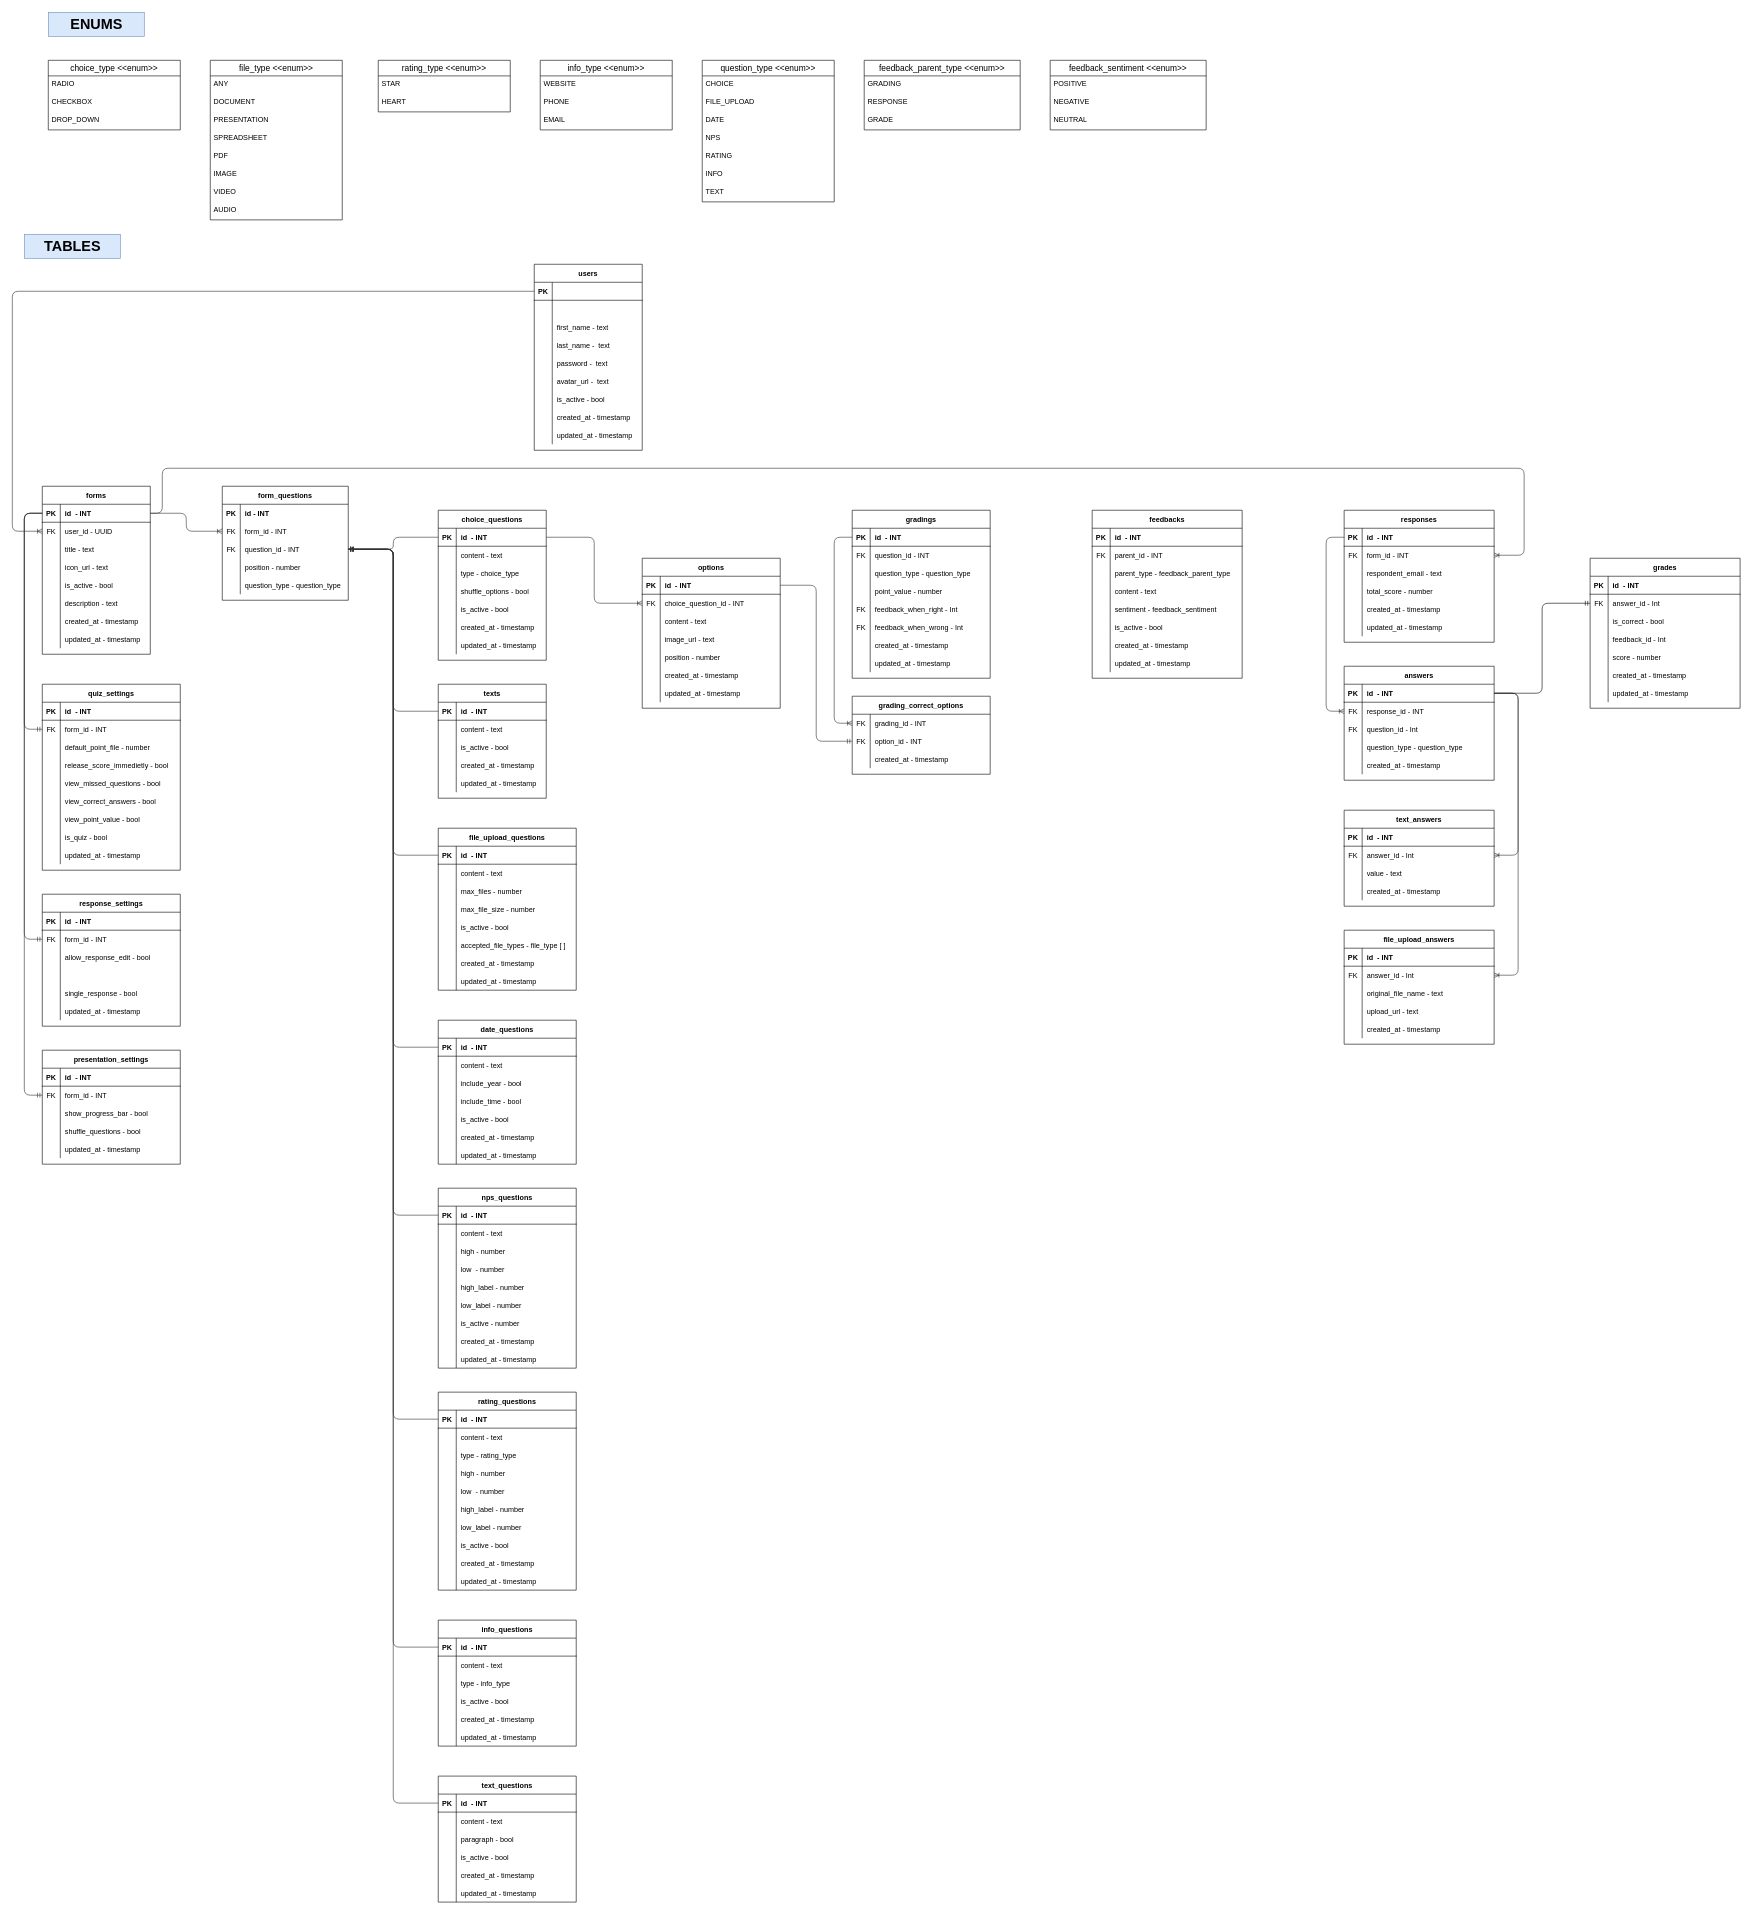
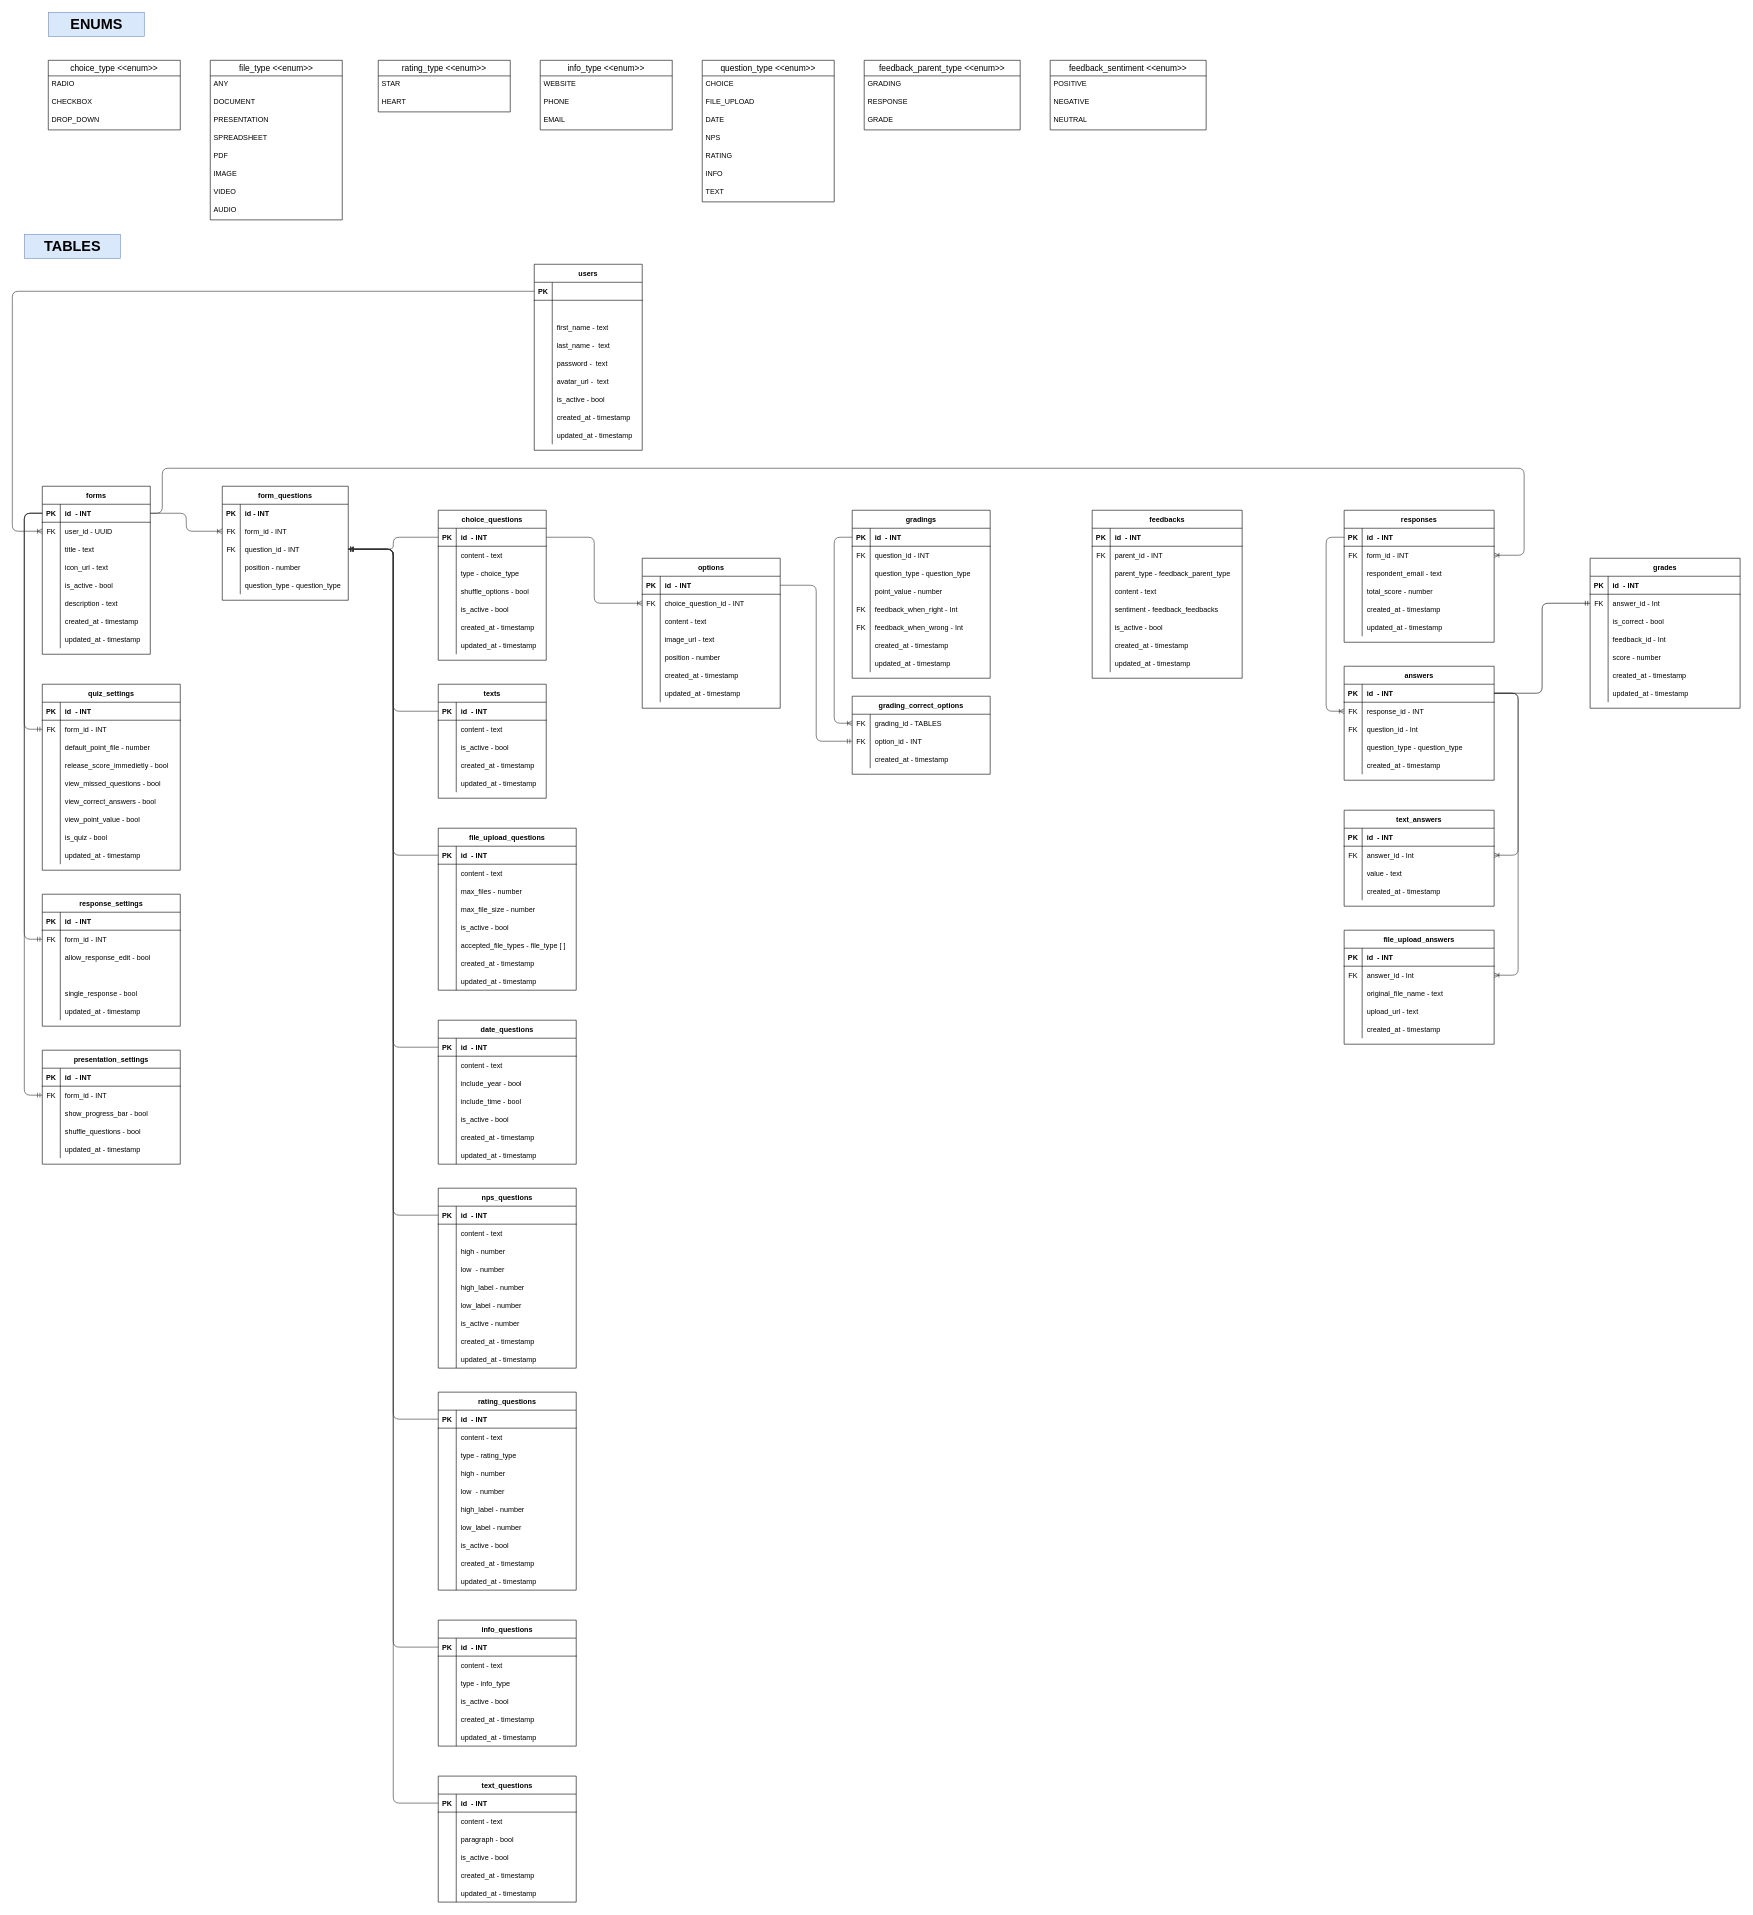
node "sentiment - feedback_sentiment": label "sentiment - feedback_sentiment" -> "sentiment - feedback_feedbacks"
node "grading_id - INT": label "grading_id - INT" -> "grading_id - TABLES"
